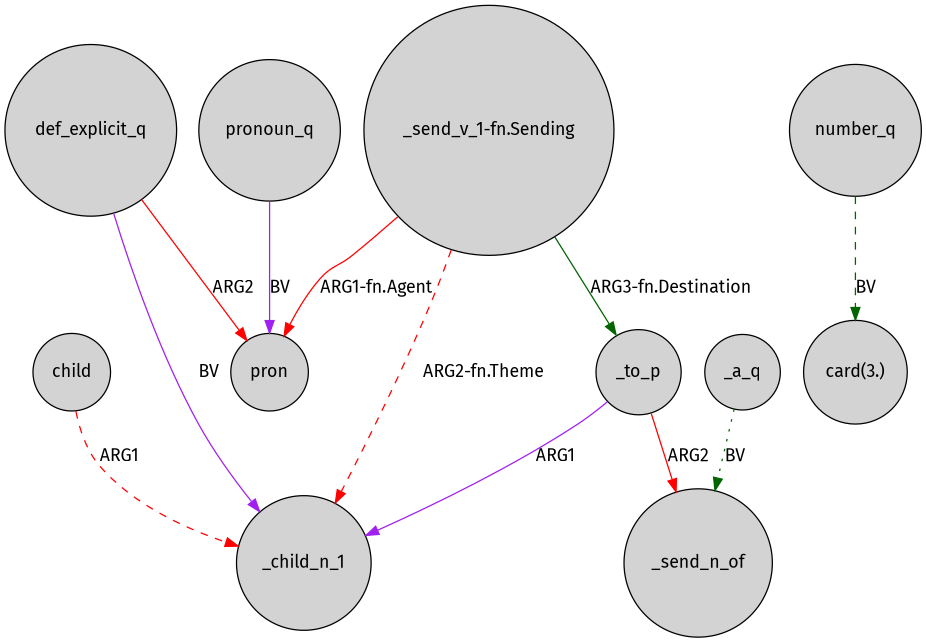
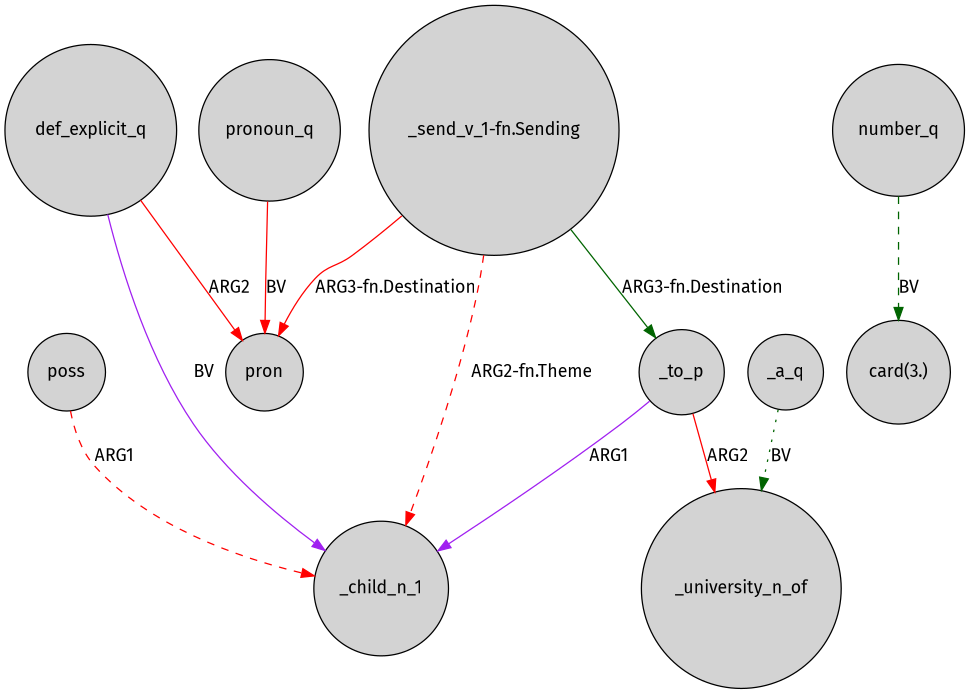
edge "pronoun_q" -> "pron": color purple -> red
edge "_send_v_1-fn.Sending" -> "pron": label "ARG1-fn.Agent" -> "ARG3-fn.Destination"
node "child": label "child" -> "poss"
node "_send_n_of": label "_send_n_of" -> "_university_n_of"
